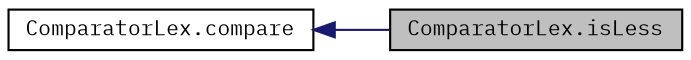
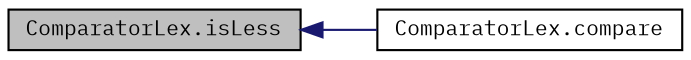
edge "ComparatorLex.isLess" -> "ComparatorLex.compare": reversed
